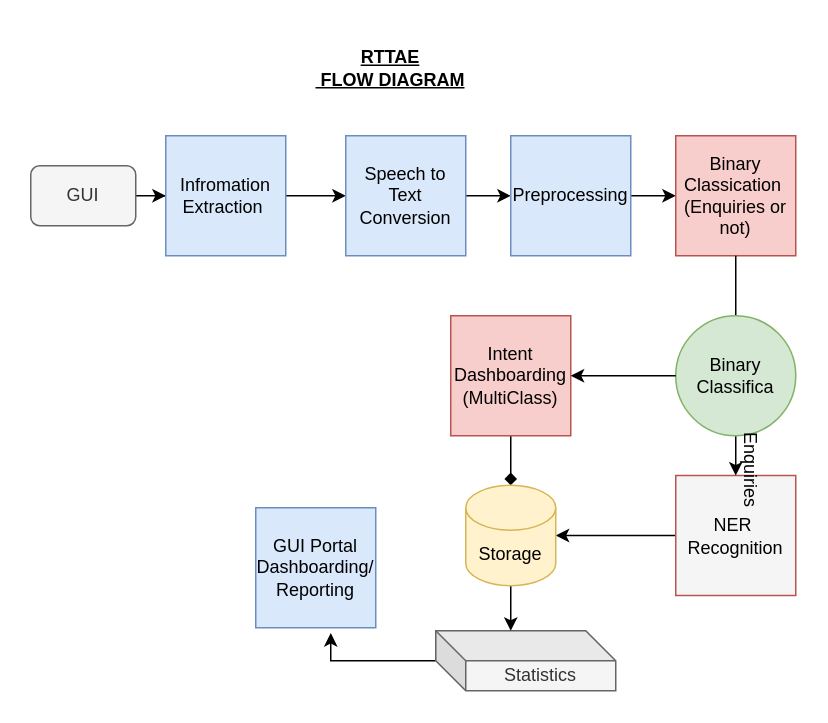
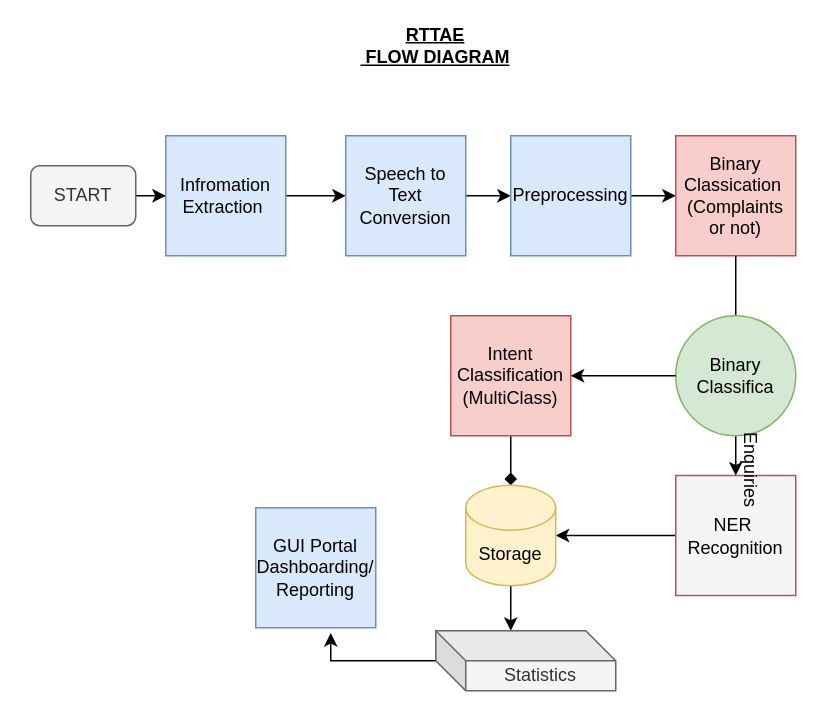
node "RTTAE FLOW DIAGRAM": moved (391, 68) -> (436, 46)
node "GUI": label "GUI" -> "START"
node "Binary Classication (Enquiries or not)": label "Binary Classication (Enquiries or not)" -> "Binary Classication (Complaints or not)"
node "Intent Dashboarding (MultiClass)": label "Intent Dashboarding (MultiClass)" -> "Intent Classification (MultiClass)"
